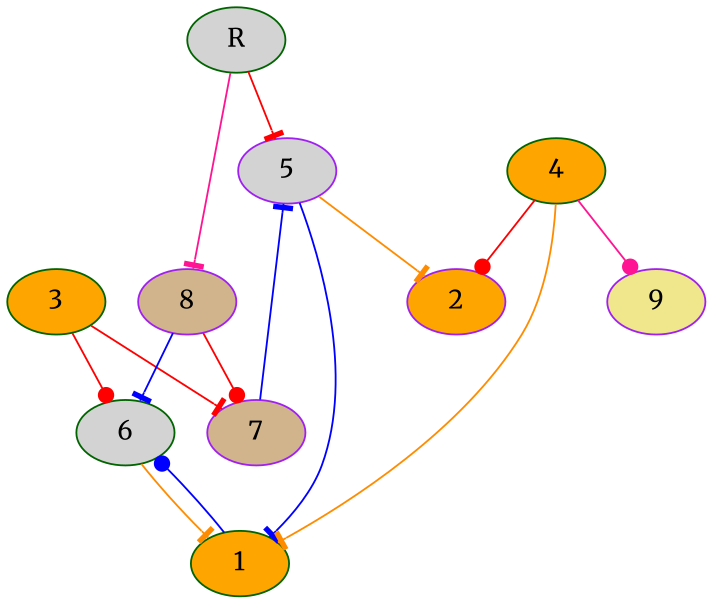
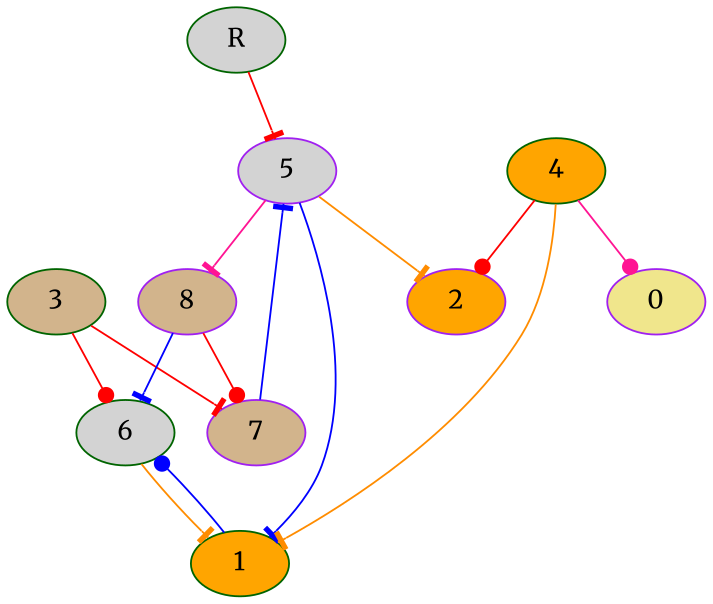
edge "R" -> "8": now "5" -> "8"
node "3": fillcolor orange -> tan
node "9": label "9" -> "0"
